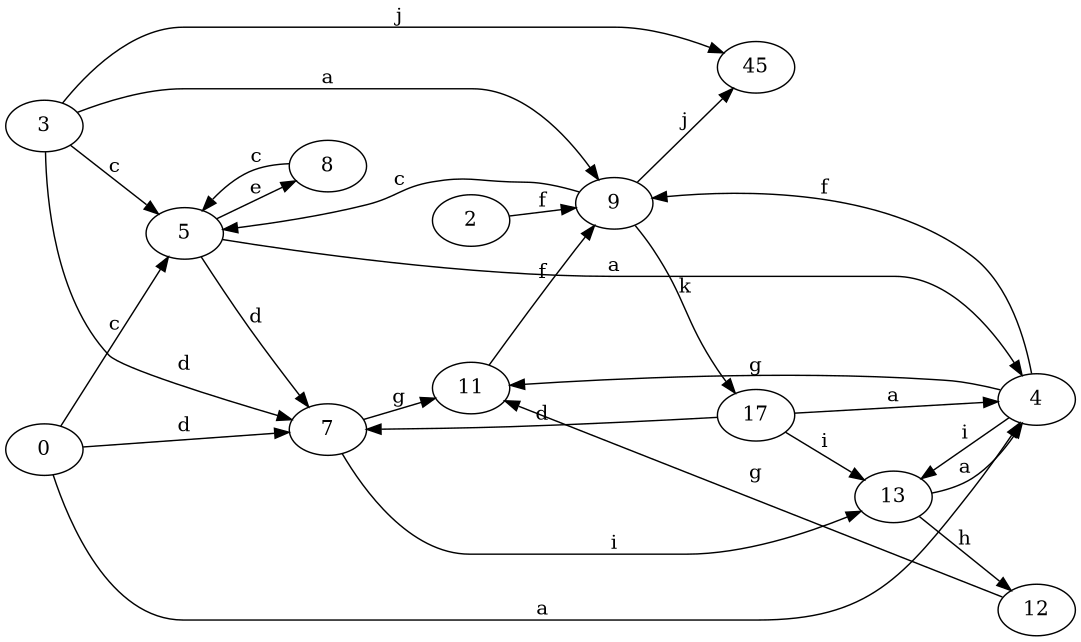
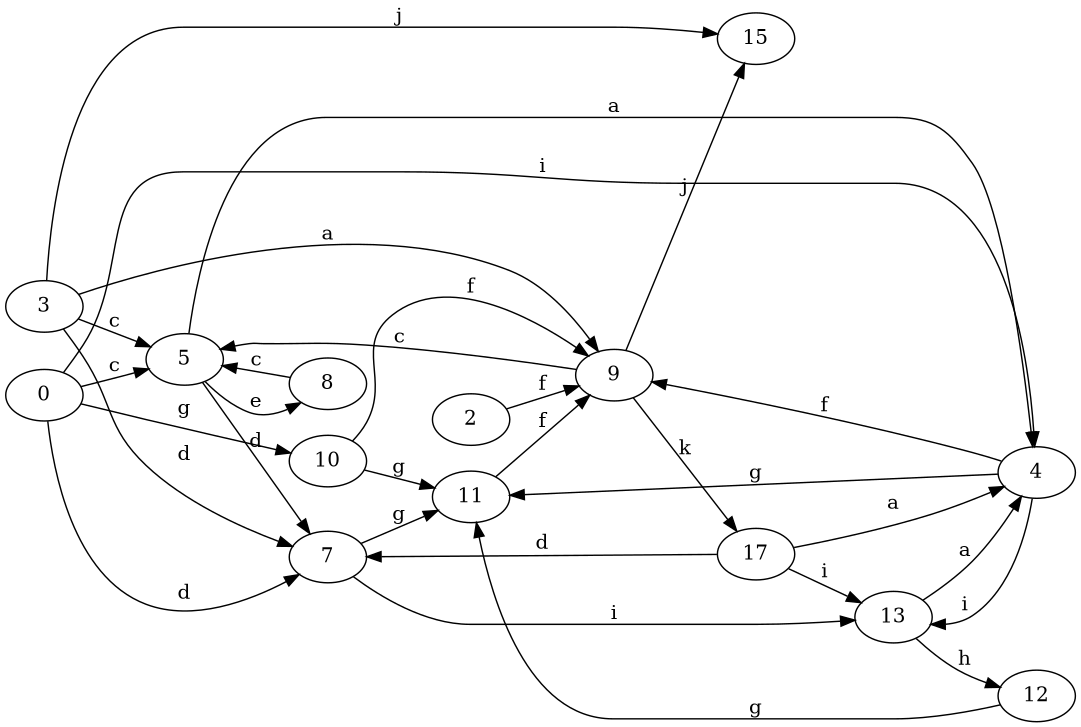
node "45": label "45" -> "15"
node "10": added
edge "0" -> "4": label "a" -> "i"
